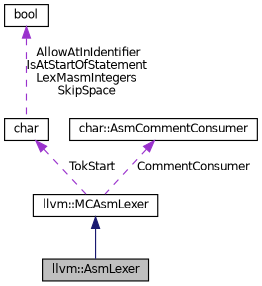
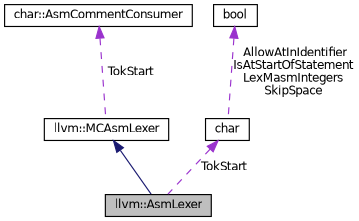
edge "llvm::MCAsmLexer" -> "char::AsmCommentConsumer": label " CommentConsumer" -> " TokStart"
edge "llvm::MCAsmLexer" -> "char": now "llvm::AsmLexer" -> "char"
